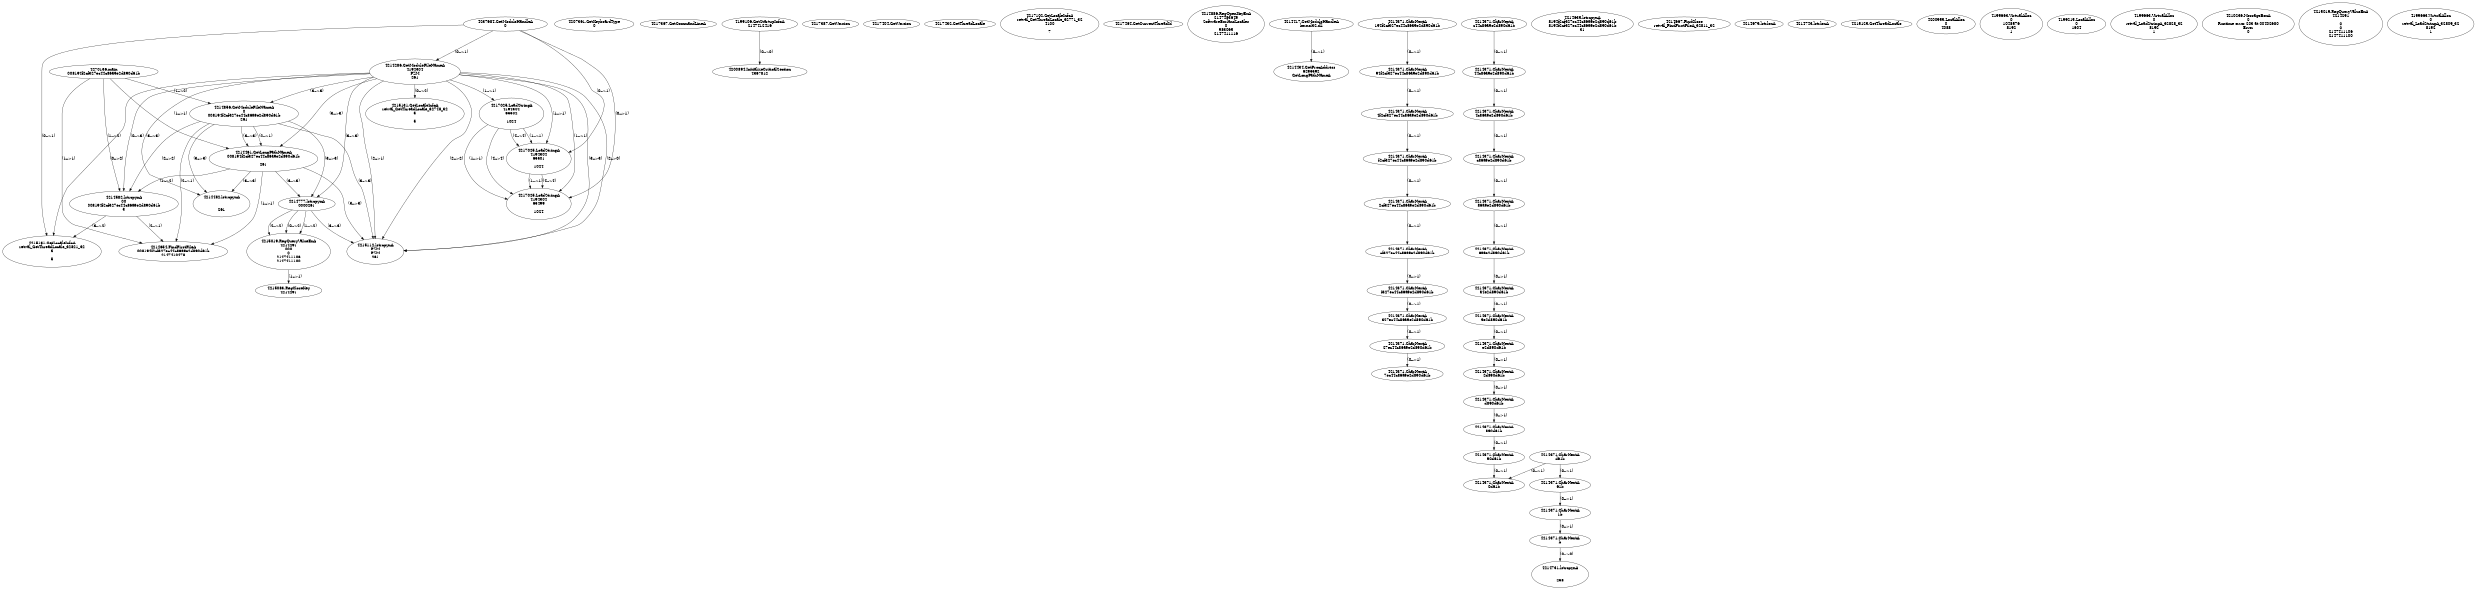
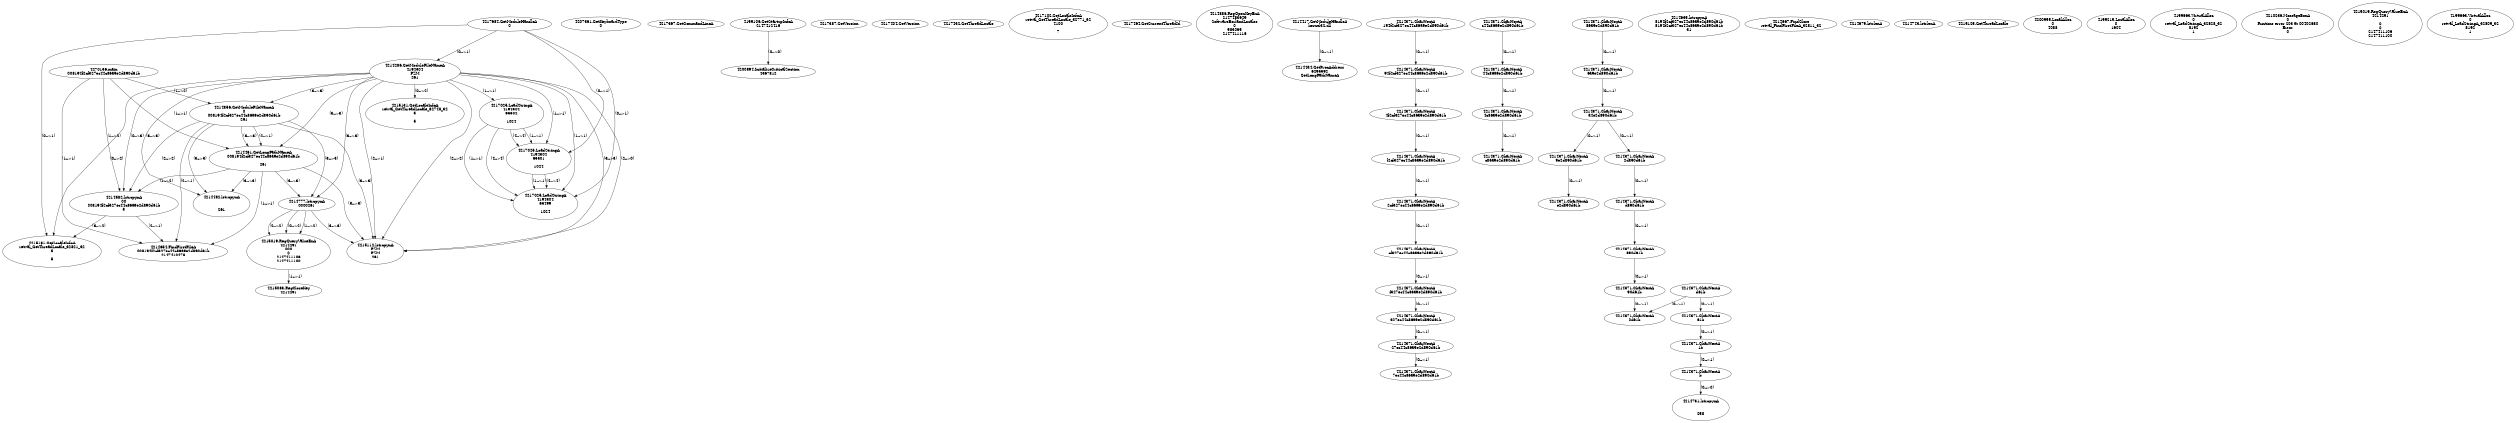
node "4237684.GetModuleHandleA 0": label "4237684.GetModuleHandleA 0" -> "4217684.GetModuleHandleA 0"
node "4199663.VirtualAlloc 0 1048576 8192 1": removed
edge "4214371.CharNextA c86a9e2d890d61b" -> "4214371.CharNextA 86a9e2d890d61b": removed, label "(0-->1)"
edge "4214371.CharNextA e2d890d61b" -> "4214371.CharNextA 2d890d61b": now "4214371.CharNextA a4e2d890d61b" -> "4214371.CharNextA 2d890d61b"
